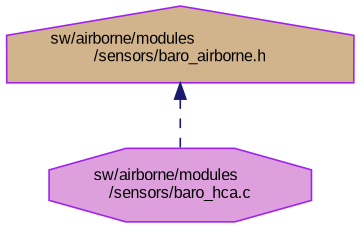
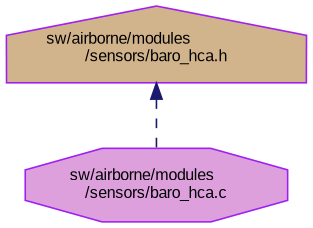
node "sw/airborne/modules /sensors/baro_airborne.h": label "sw/airborne/modules /sensors/baro_airborne.h" -> "sw/airborne/modules /sensors/baro_hca.h"
